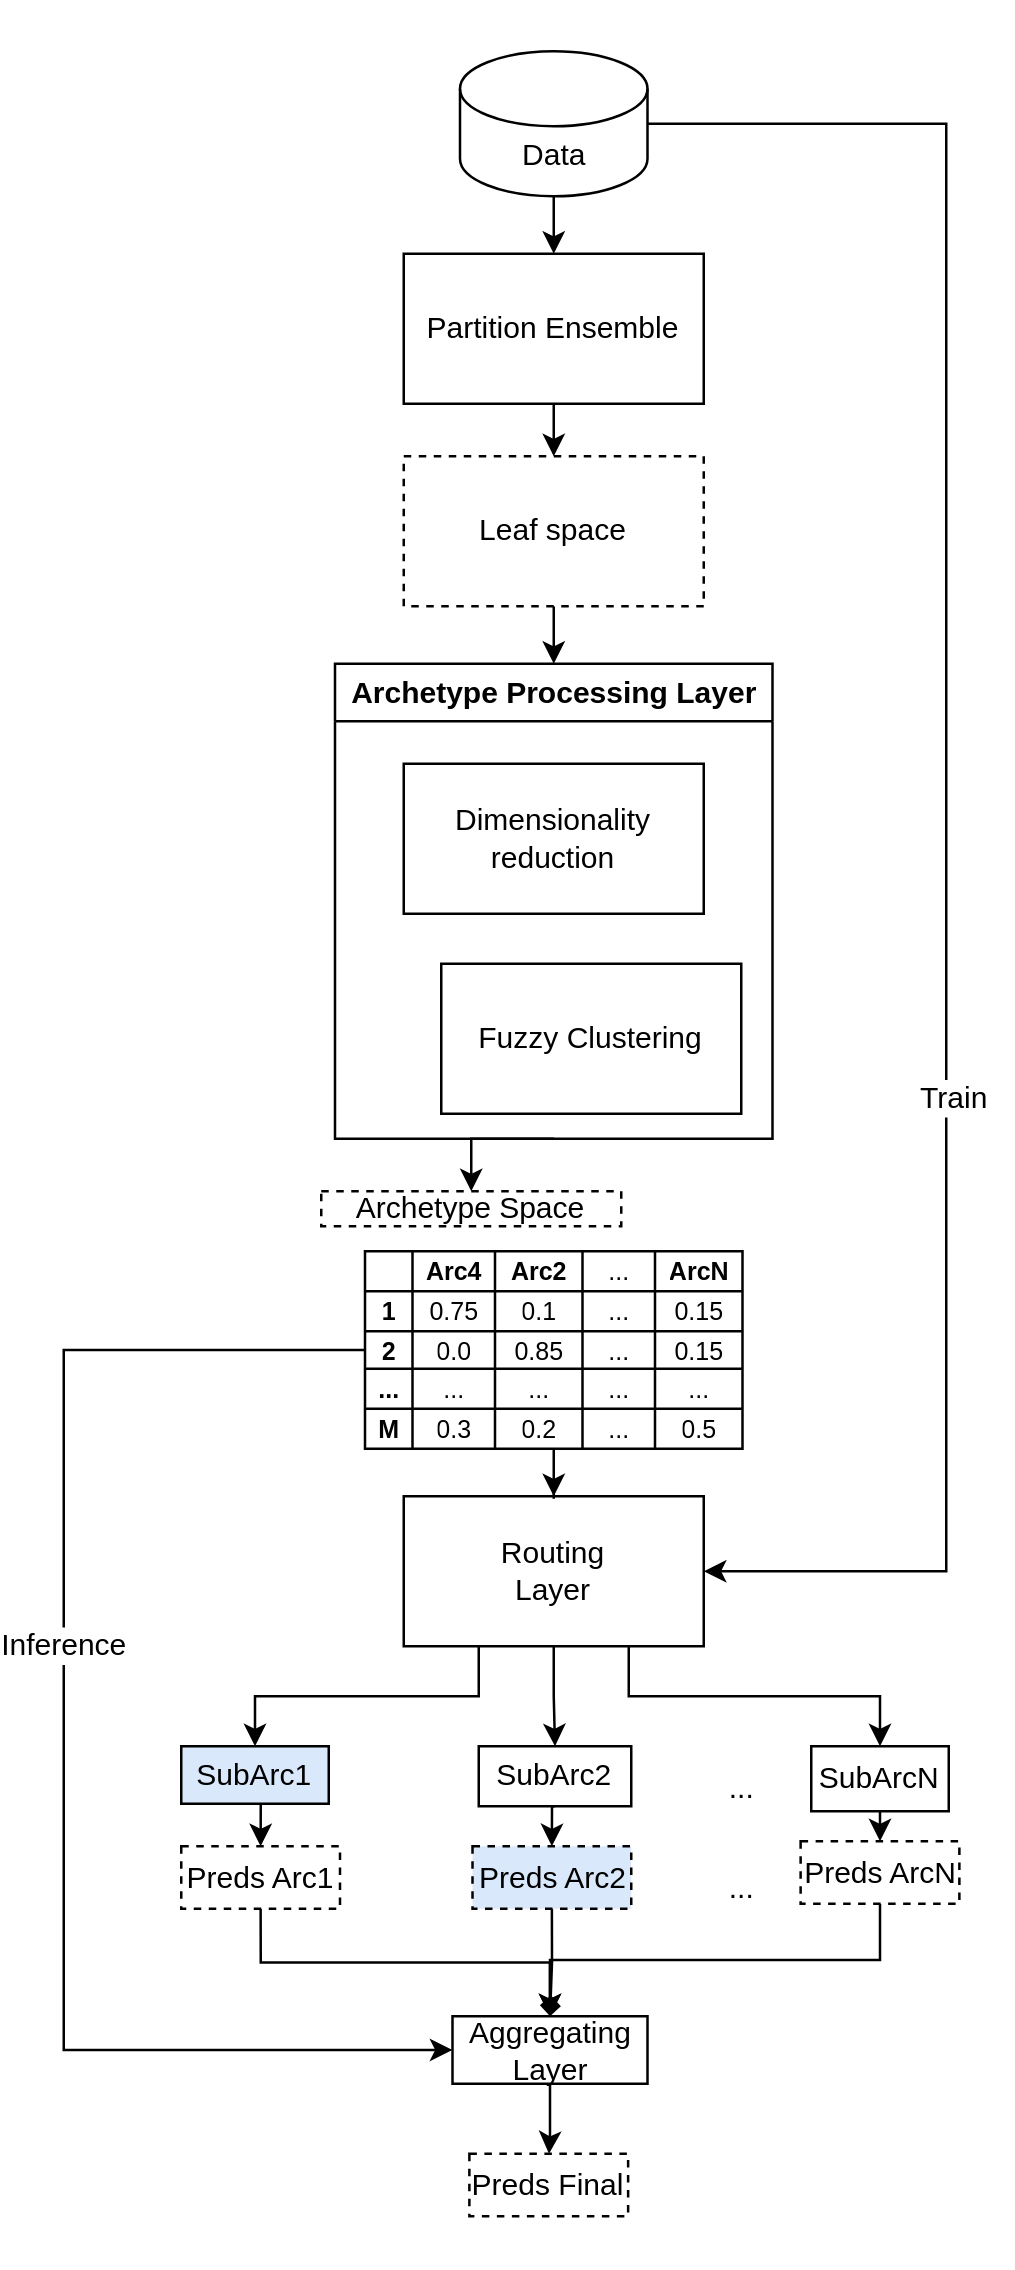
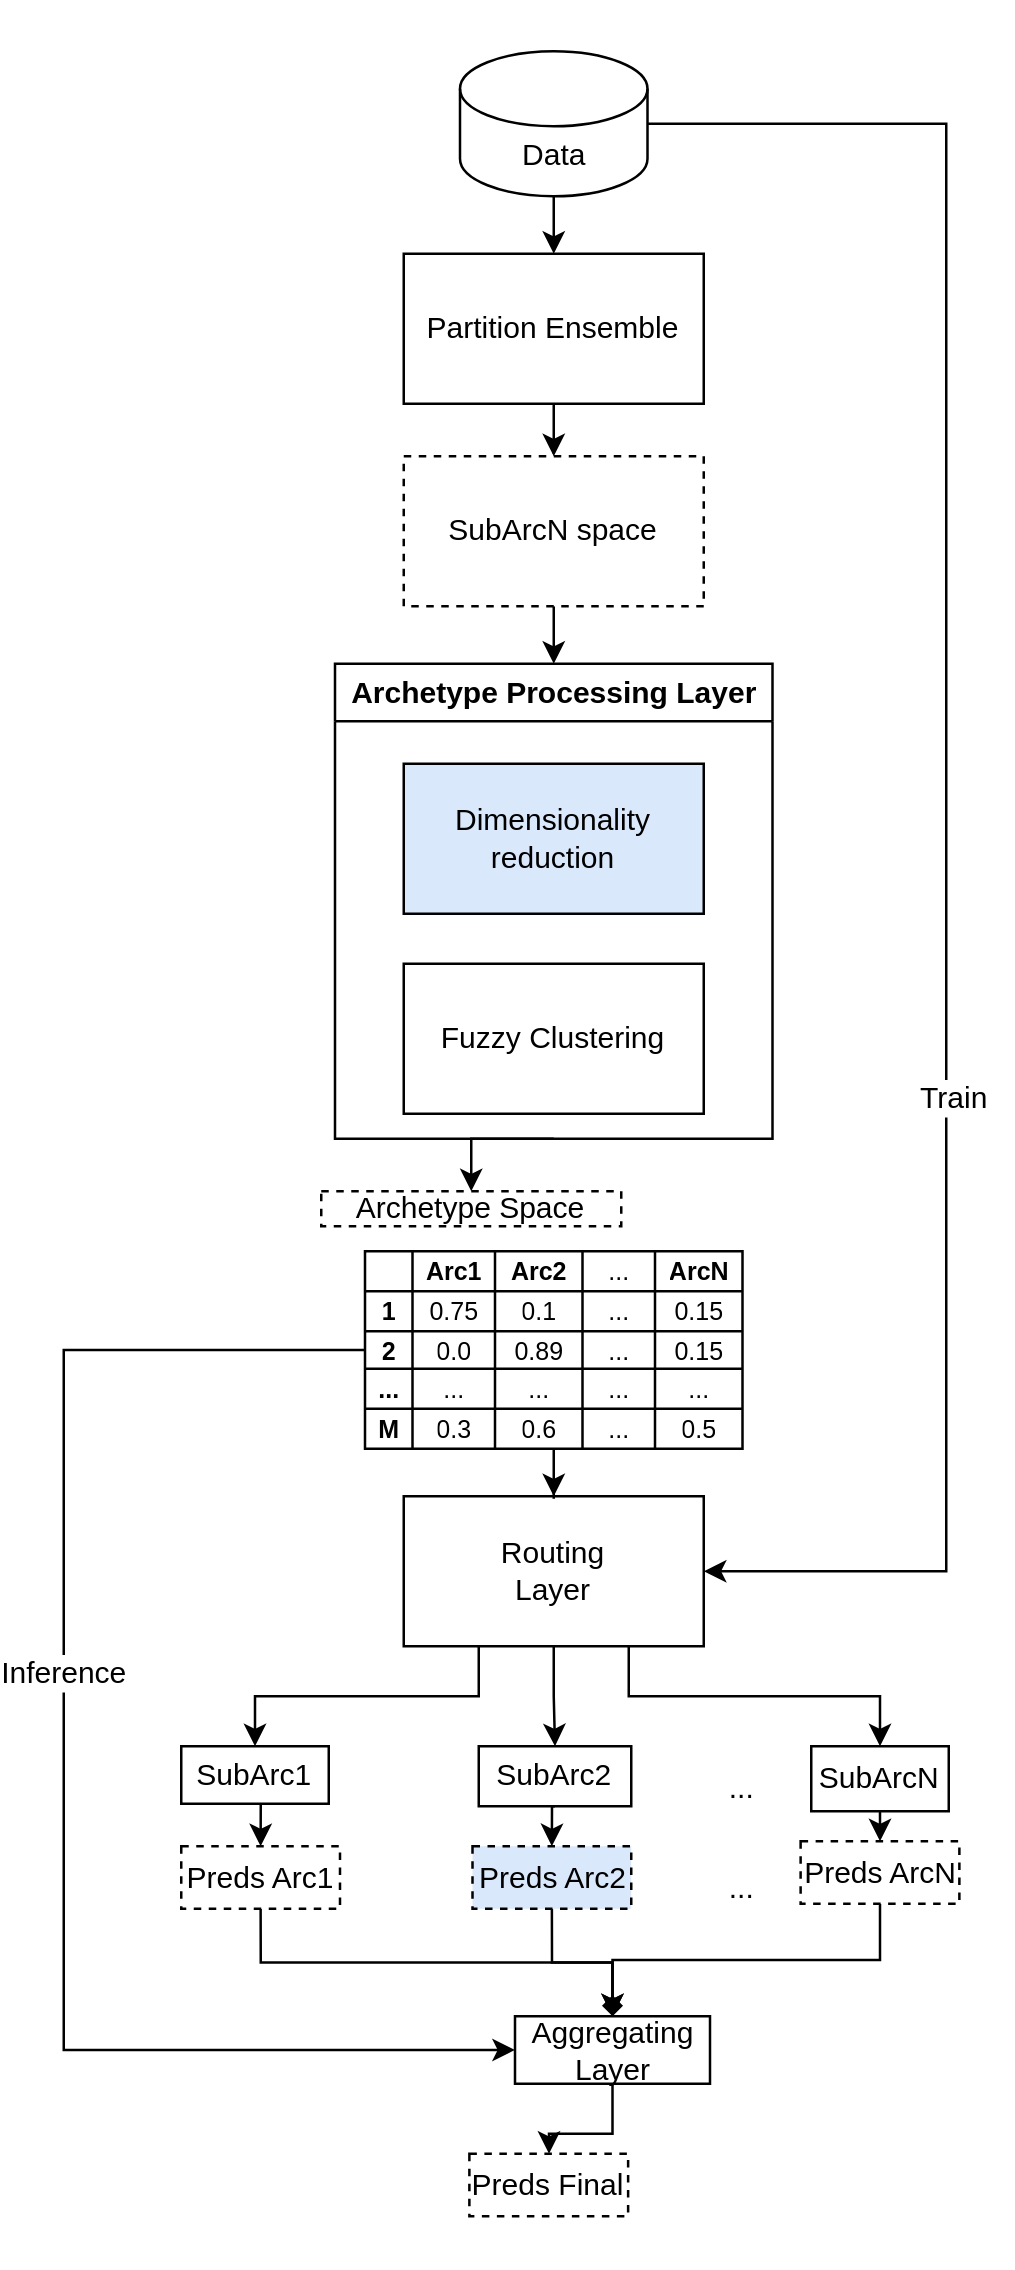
node "Leaf space": label "Leaf space" -> "SubArcN space"
node "Dimensionality reduction": fillcolor #ffffff -> #dae8fc
node "Fuzzy Clustering": moved (591, 1039) -> (554, 1039)
node "Arc4": label "Arc4" -> "Arc1"
node "0.85": label "0.85" -> "0.89"
node "0.2": label "0.2" -> "0.6"
node "SubArc1": fillcolor #dae8fc -> #ffffff
node "Aggregating Layer": moved (550, 2050) -> (613, 2050)
